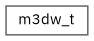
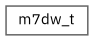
node "m3dw_t": label "m3dw_t" -> "m7dw_t"
